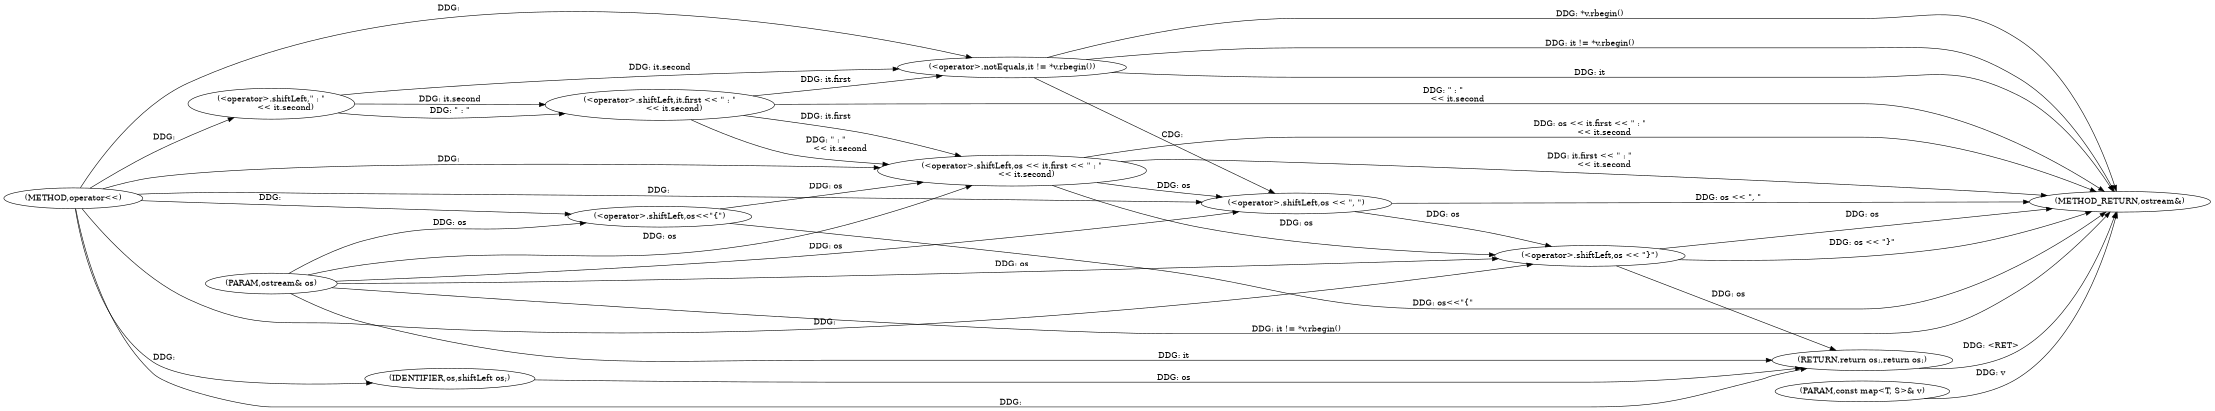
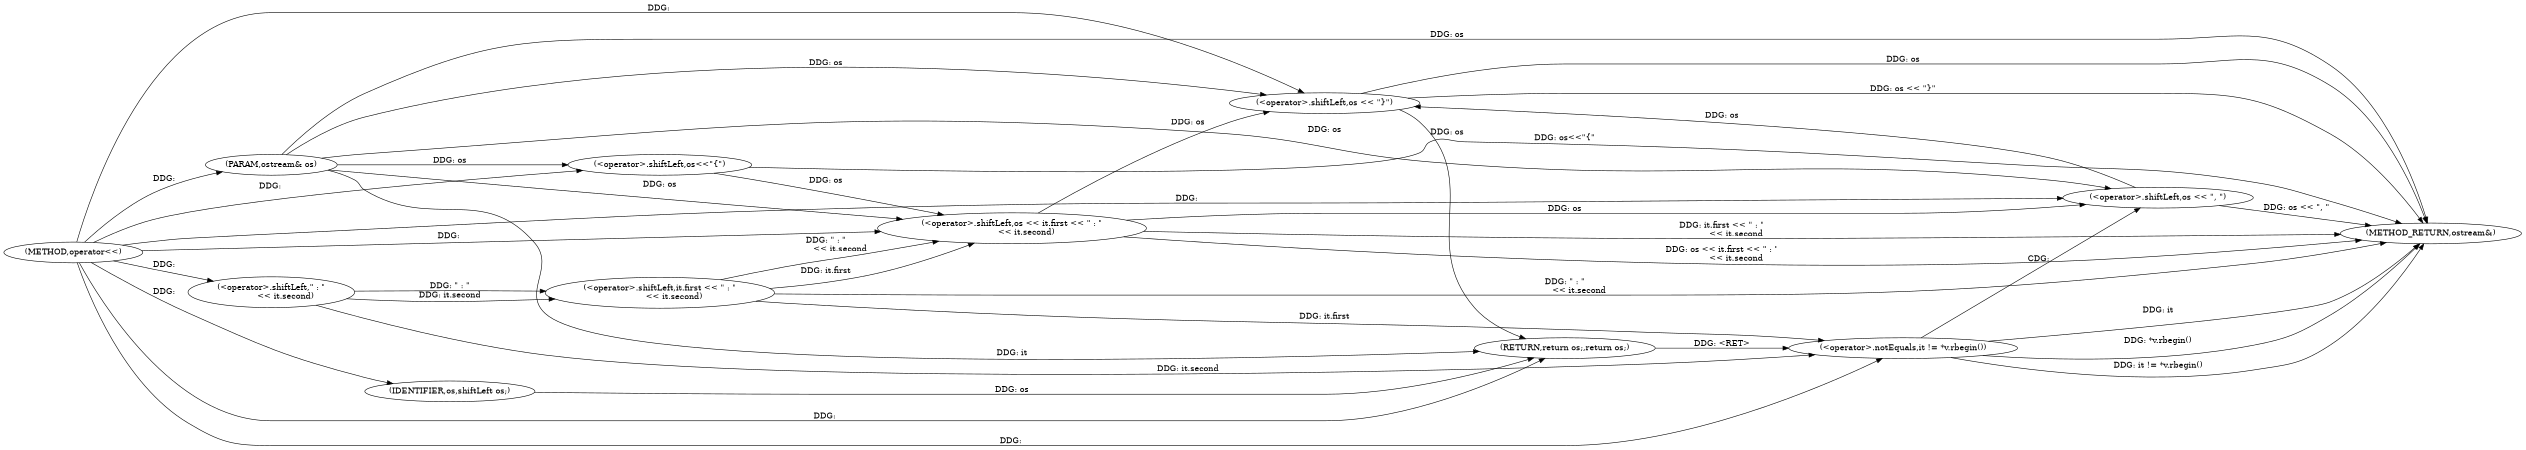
edge "(METHOD,operator<<)" -> "(PARAM,ostream& os)": added, label "DDG:"
edge "(PARAM,ostream& os)" -> "(METHOD_RETURN,ostream&)": label "DDG: it != *v.rbegin()" -> "DDG: os"
edge "(RETURN,return os;,return os;)" -> "(METHOD_RETURN,ostream&)": now "(RETURN,return os;,return os;)" -> "(<operator>.notEquals,it != *v.rbegin())"
node "(PARAM,const map<T, S>& v)": removed
